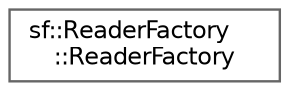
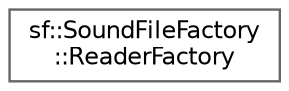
node "sf::ReaderFactory ::ReaderFactory": label "sf::ReaderFactory ::ReaderFactory" -> "sf::SoundFileFactory ::ReaderFactory"
